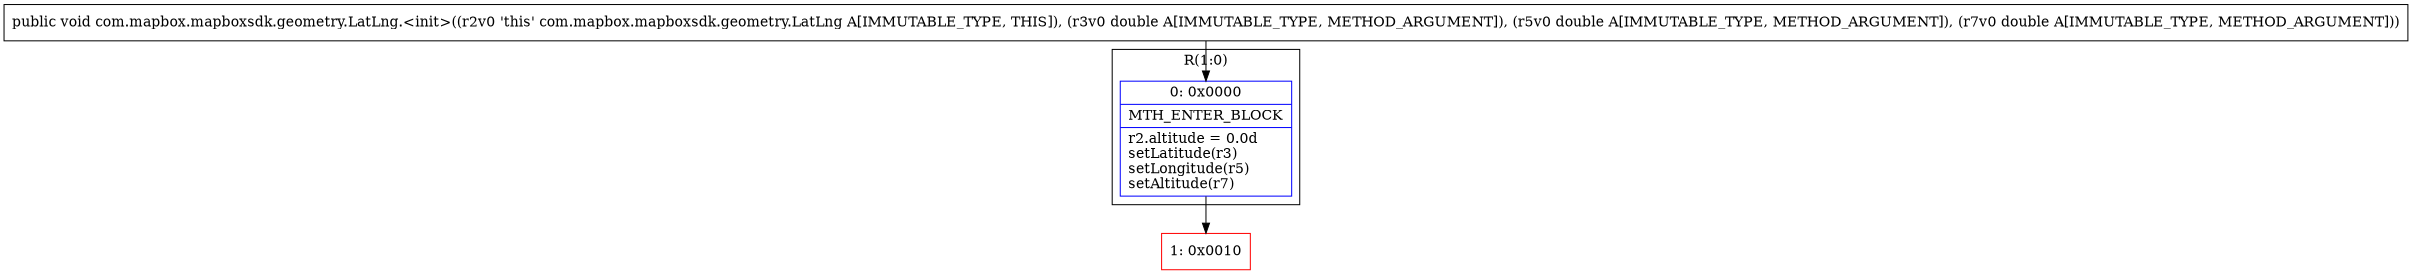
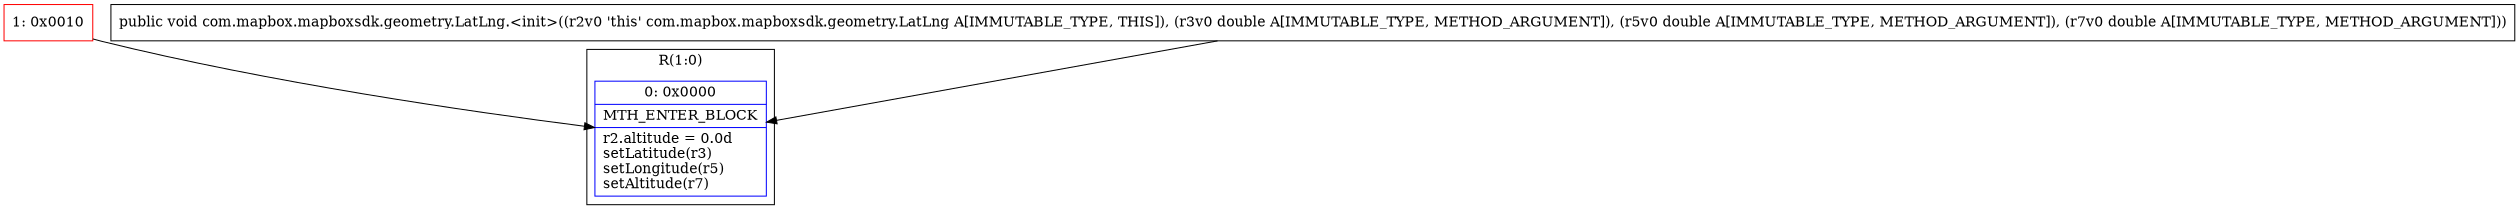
edge "0: 0x0000" -> "1: 0x0010": reversed
